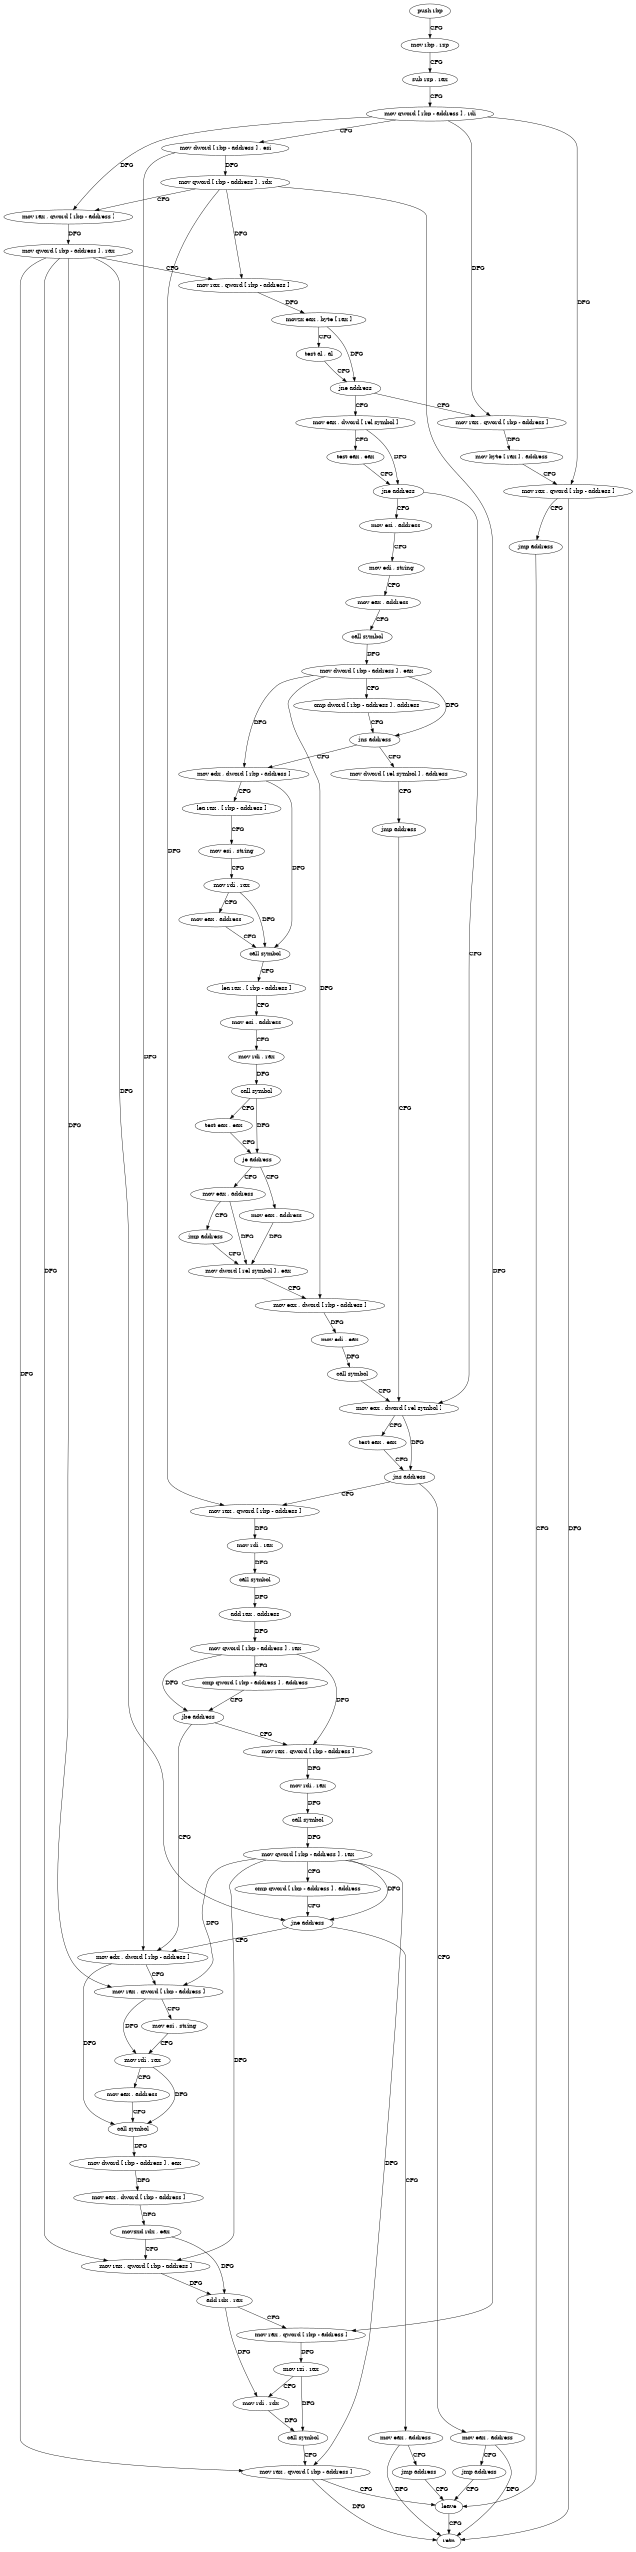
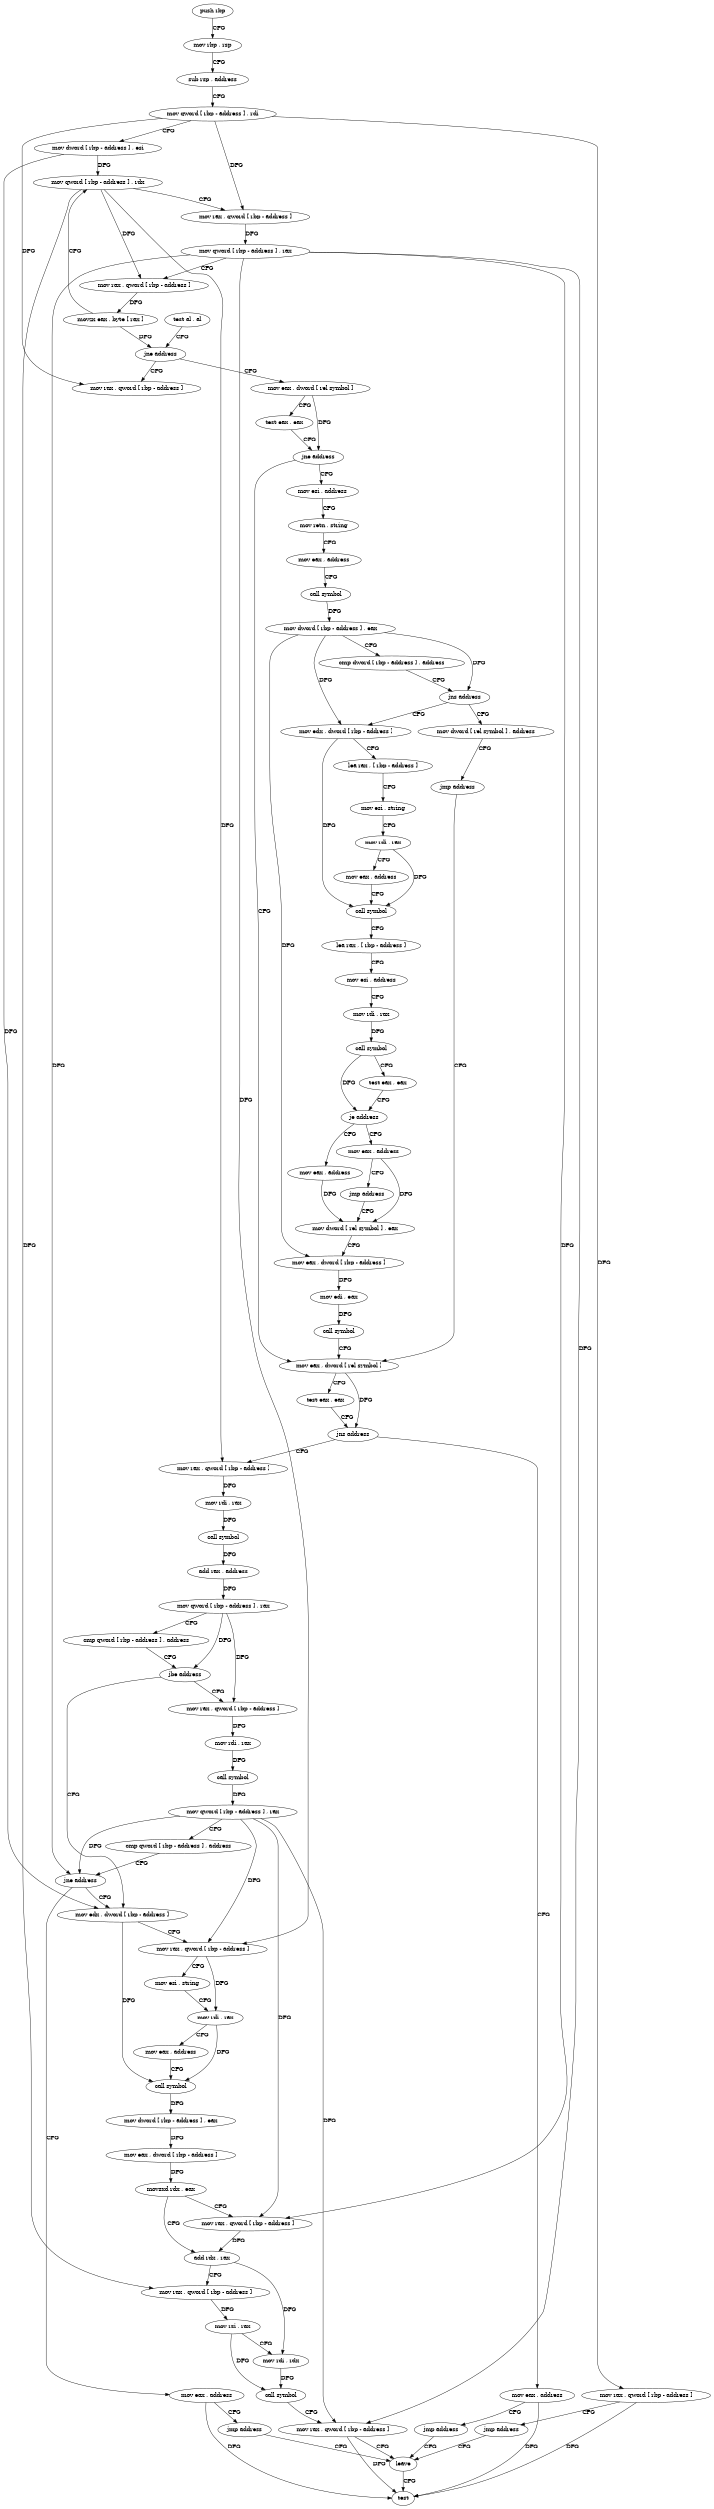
node "sub rsp , rax": label "sub rsp , rax" -> "sub rsp , address"
edge "movzx eax , byte [ rax ]" -> "test al , al": now "movzx eax , byte [ rax ]" -> "mov qword [ rbp - address ] , rdx"
node "mov byte [ rax ] , address": removed
node "mov edi , string": label "mov edi , string" -> "mov retn , string"
edge "movsxd rdx , eax" -> "add rdx , rax": label "DFG" -> "CFG"
node "retn": label "retn" -> "test"
